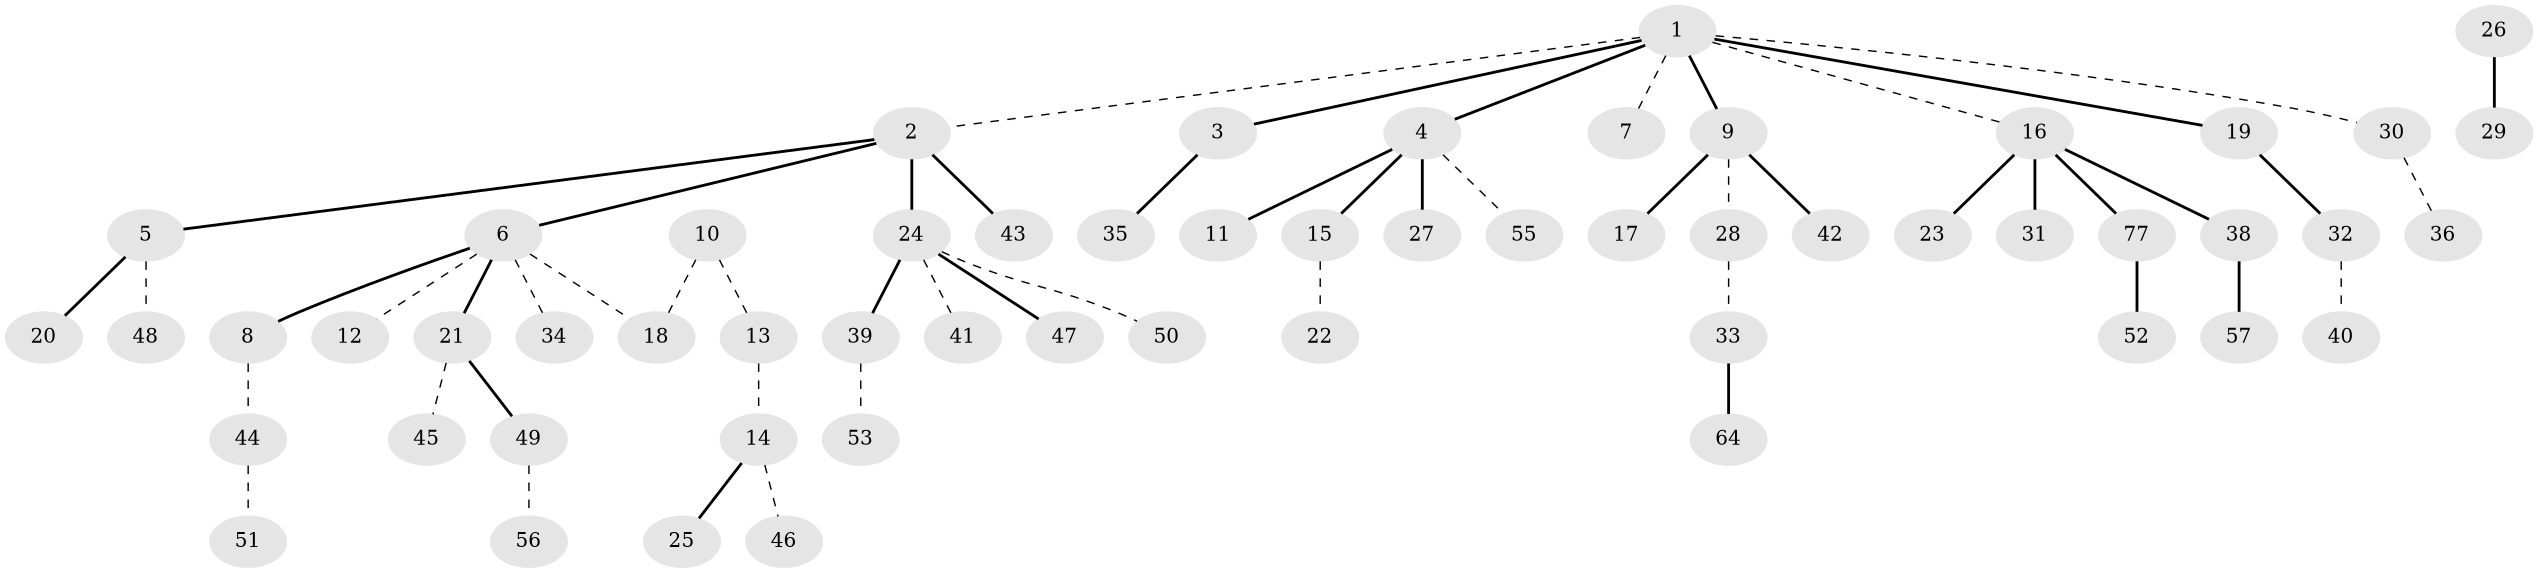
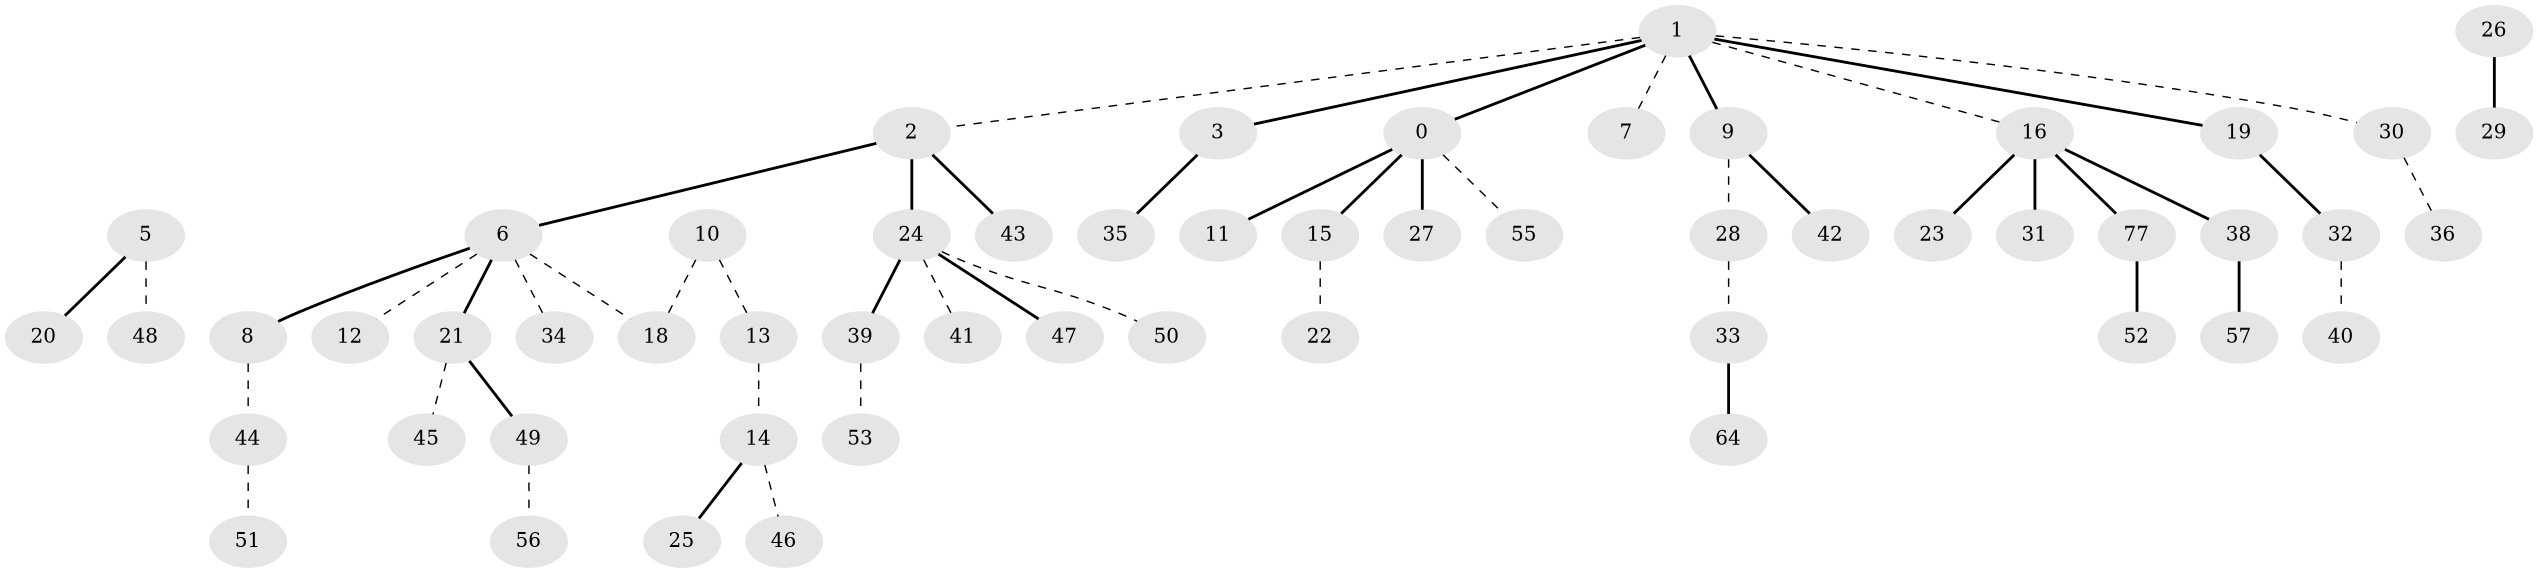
node "4": label "4" -> "0"
edge "2" -- "5": removed
node "17": removed
